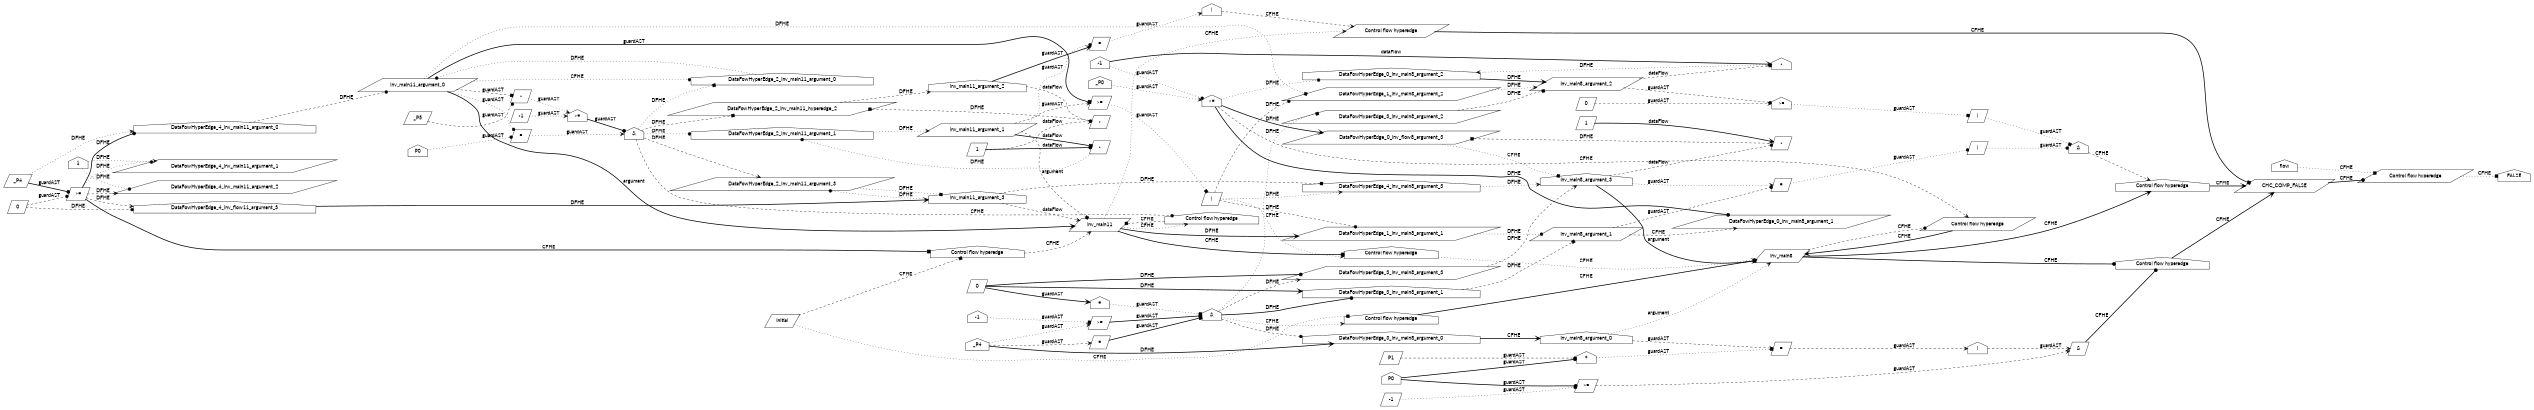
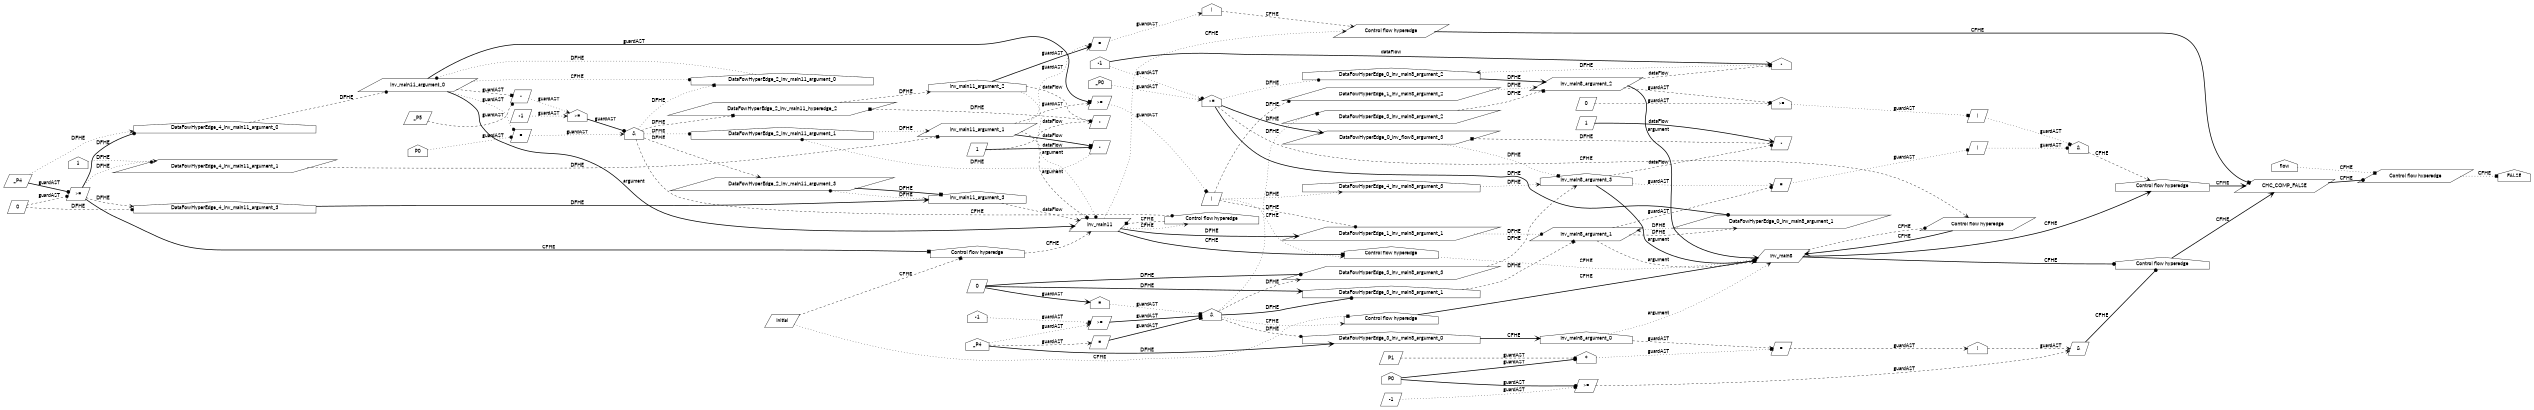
edge "inv_main11_argument_0" -> "DataFowHyperEdge_1_inv_main8_argument_2": removed, label "DFHE"
edge "DataFowHyperEdge_0_inv_flow8_argument_3" -> "inv_main8_argument_3": label "CFHE" -> "DFHE"
edge "inv_main11_argument_2" -> "inv_main11": added, label "argument"
edge "DataFowHyperEdge_4_inv_main11_argument_1" -> "inv_main11_argument_1": added, label "DFHE"
edge "inv_main11_argument_3" -> "DataFowHyperEdge_4_inv_main8_argument_3": removed, label "DFHE"
node "DataFowHyperEdge_4_inv_main11_argument_2": removed
edge "DataFowHyperEdge_2_inv_main11_argument_3" -> "inv_main11_argument_3": style dotted -> bold
edge "inv_main8_argument_2" -> "inv_main8": added, label "argument"
node "DataFowHyperEdge_4_inv_flow11_argument_3": label "DataFowHyperEdge_4_inv_flow11_argument_3" -> "DataFowHyperEdge_4_inv_main11_argument_3"
edge "DataFowHyperEdge_0_inv_main8_argument_1" -> "inv_main8_argument_1": added, label "DFHE"
edge "inv_main8_argument_1" -> "DataFowHyperEdge_0_inv_main8_argument_1": label "CFHE" -> "DFHE"
edge "inv_main8_argument_1" -> "inv_main8": added, label "argument"
